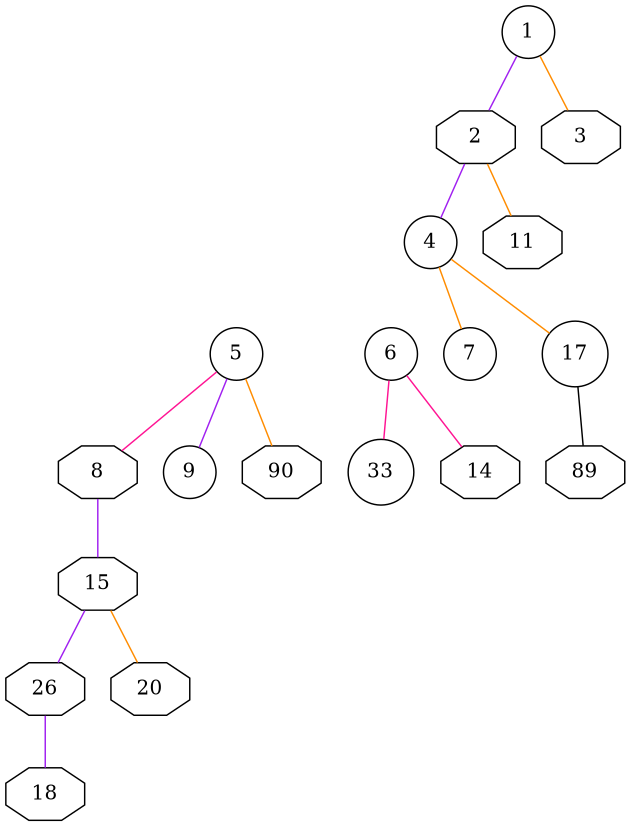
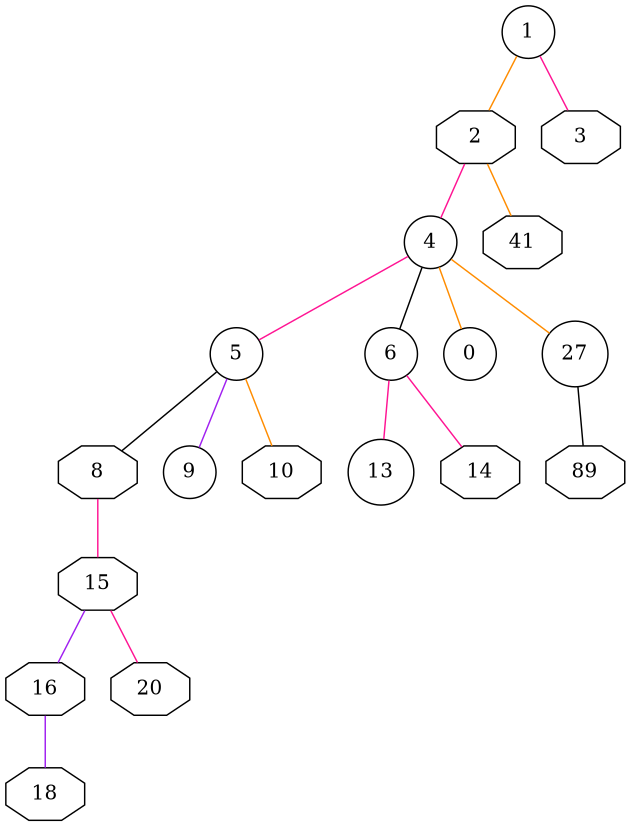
edge "1" -- "2": color purple -> darkorange
edge "1" -- "3": color darkorange -> deeppink
edge "2" -- "4": color purple -> deeppink
node "11": label "11" -> "41"
edge "4" -- "5": added
edge "4" -- "6": added
node "7": label "7" -> "0"
node "17": label "17" -> "27"
edge "5" -- "8": color deeppink -> black
node "90": label "90" -> "10"
node "33": label "33" -> "13"
edge "8" -- "15": color purple -> deeppink
edge "15" -- "20": color darkorange -> deeppink
node "26": label "26" -> "16"
